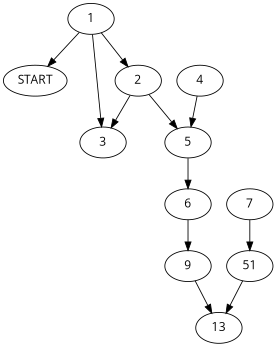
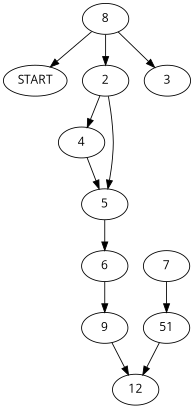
node "1": label "1" -> "8"
edge "2" -> "3": now "2" -> "4"
node "13": label "13" -> "12"
